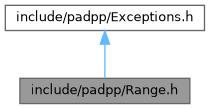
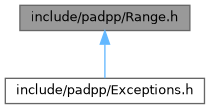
edge "include/padpp/Range.h" -> "include/padpp/Exceptions.h": reversed
